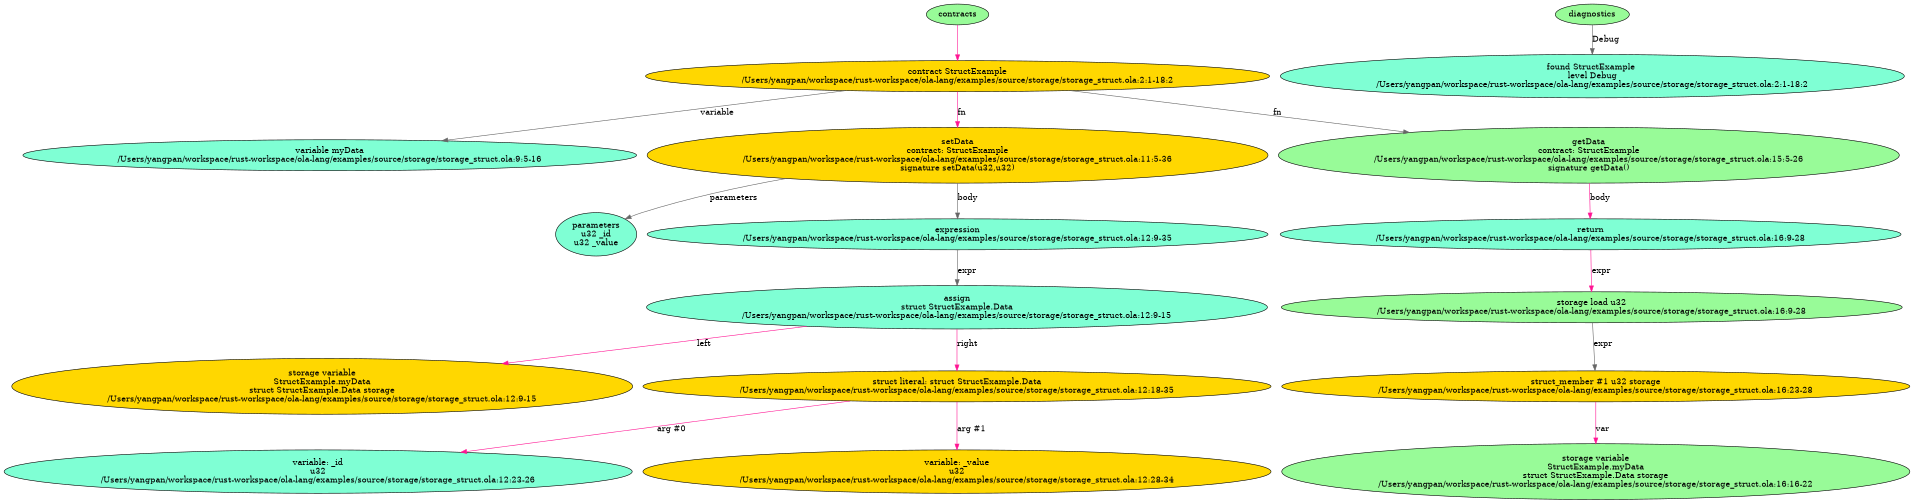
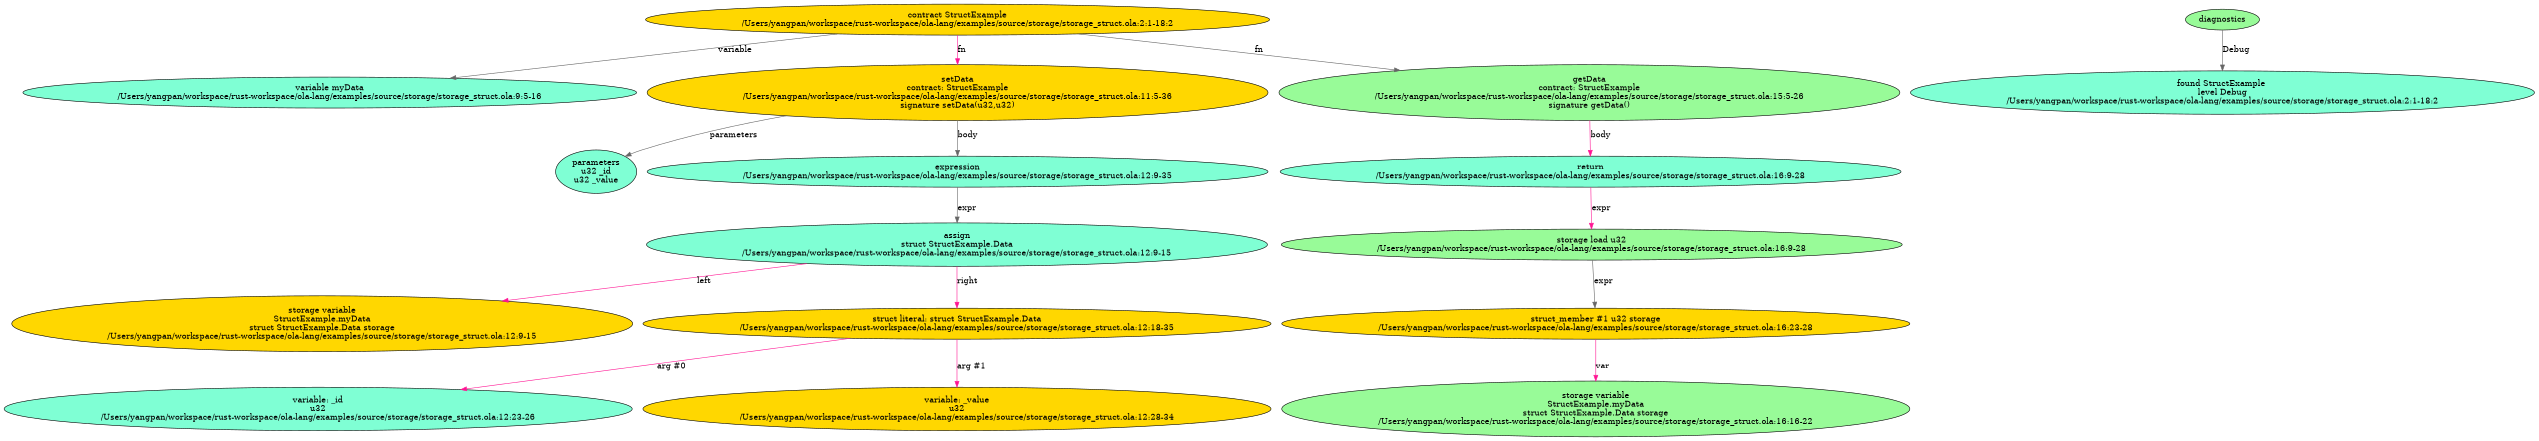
node "contracts": removed
